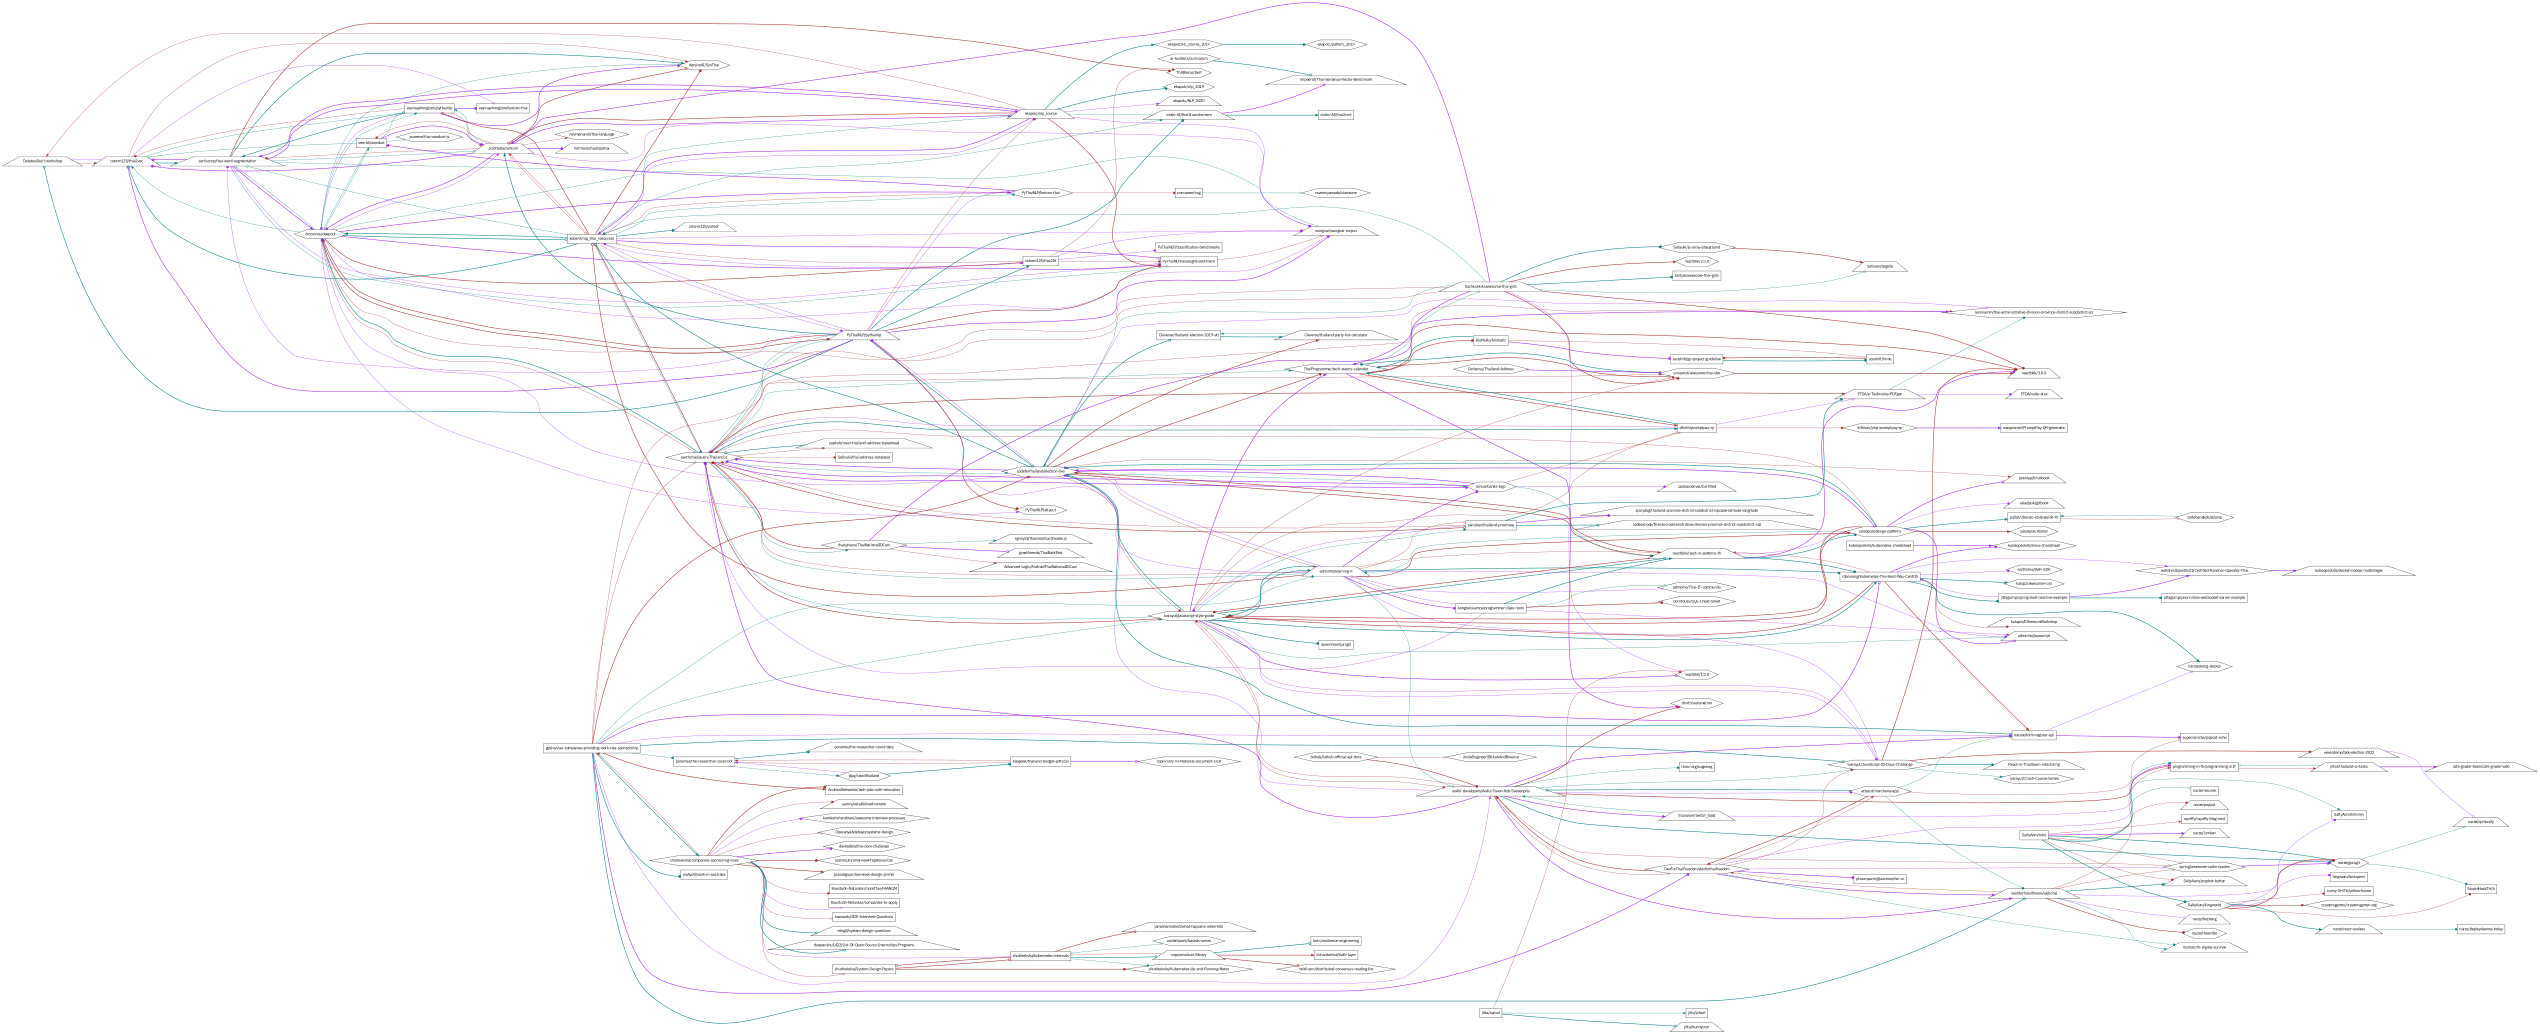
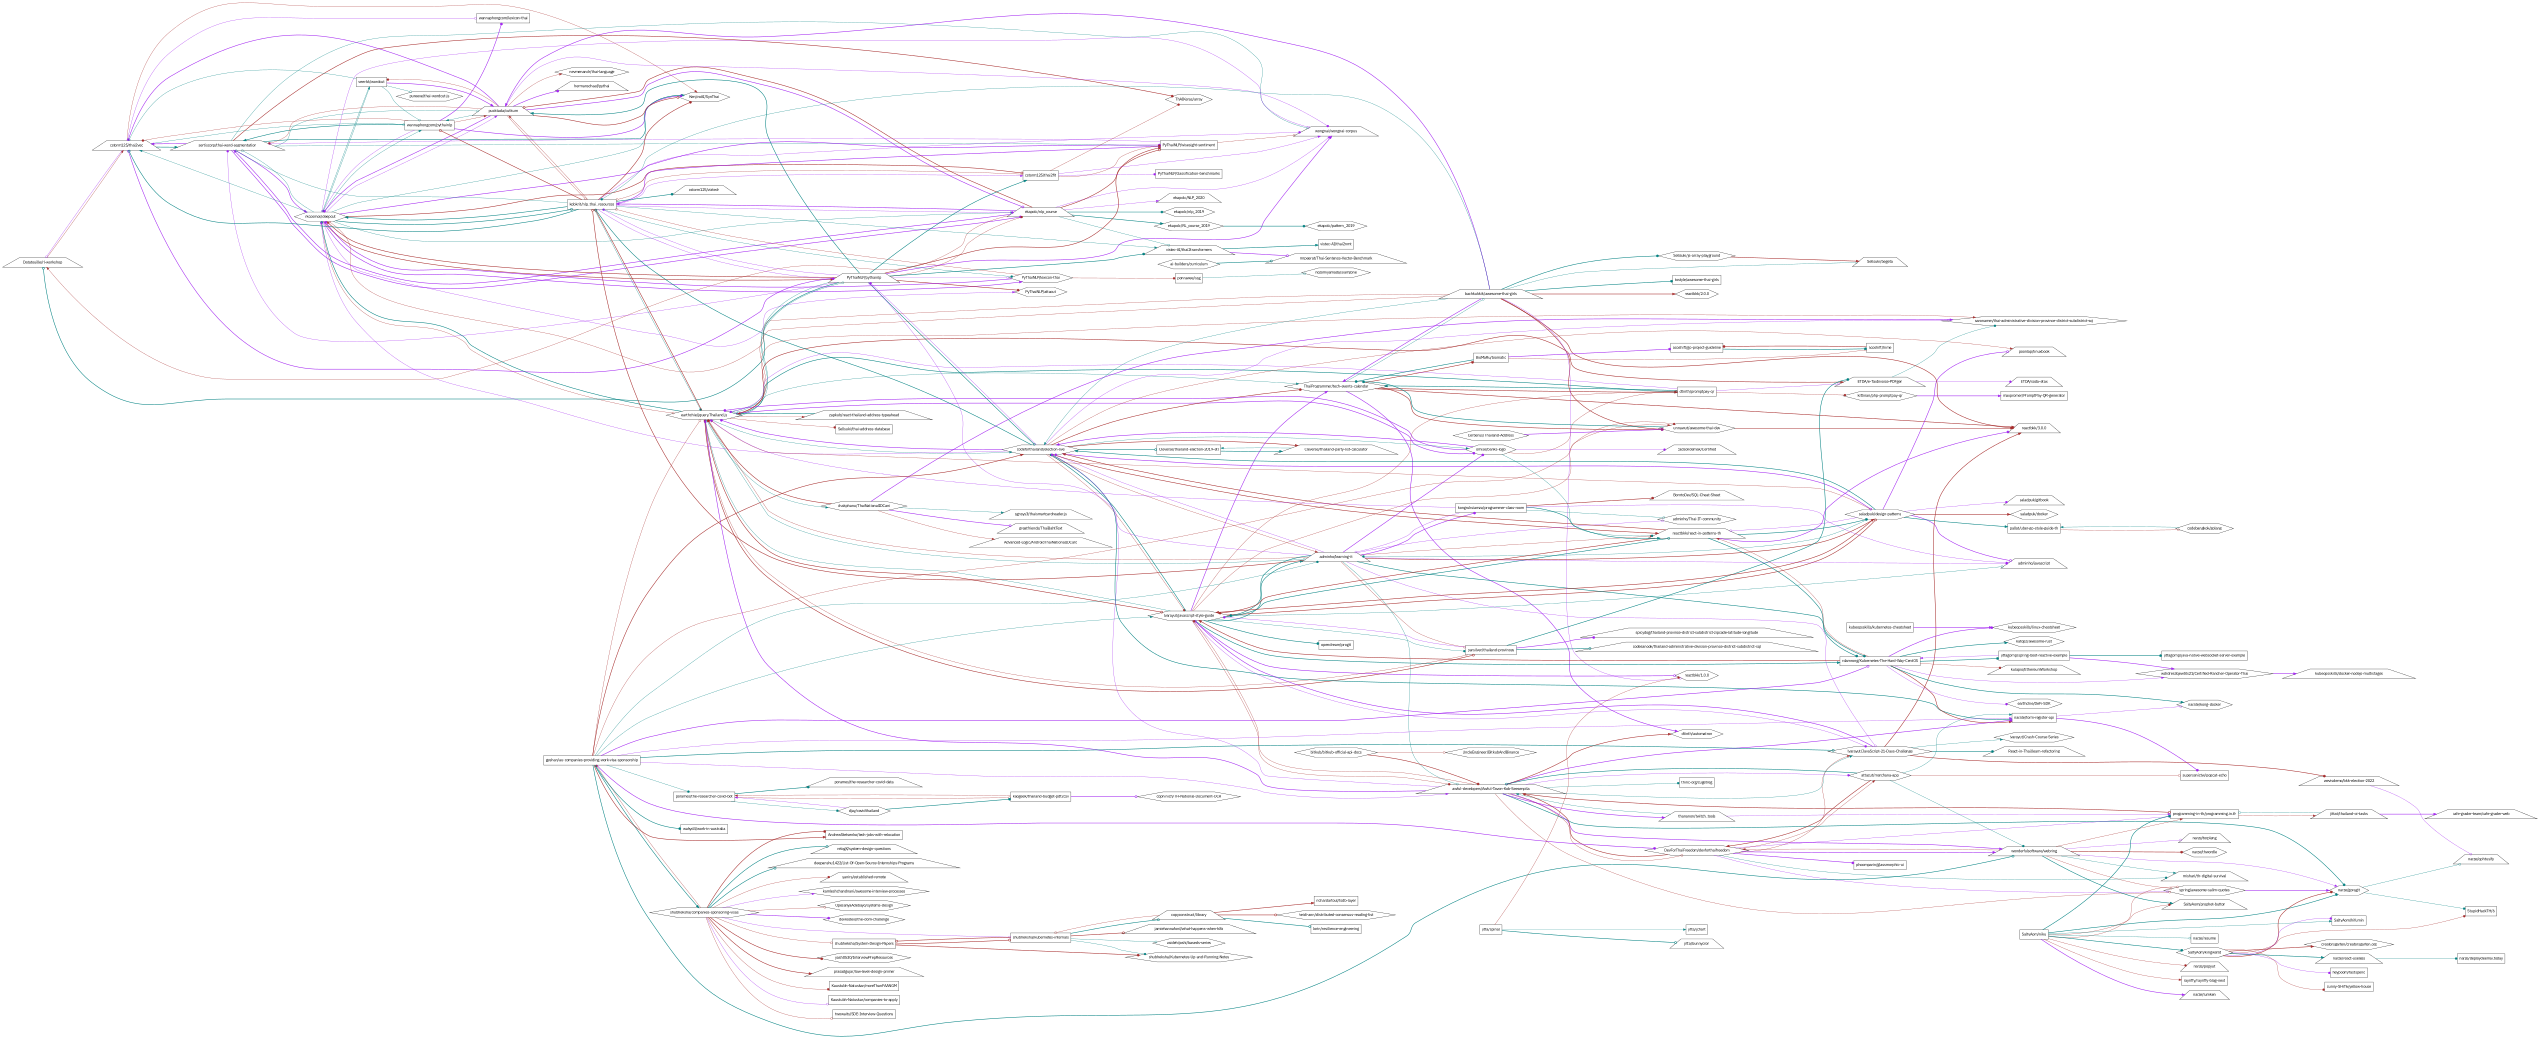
node "ThAIKeras/bert": label "ThAIKeras/bert" -> "ThAIKeras/array"
edge "PyThaiNLP/lexicon-thai" -> "veer66/wordcut": now "PyThaiNLP/lexicon-thai" -> "rkcosmos/deepcut"
node "BorntoDev/SQL-Cheat-Sheet": shape hexagon -> trapezium
edge "lvarayut/JavaScript-21-Days-Challenge" -> "lvarayut/javascript-style-guide": style solid -> bold
edge "SaltyAom/niku" -> "programming-in-th/programming.in.th": style solid -> bold
